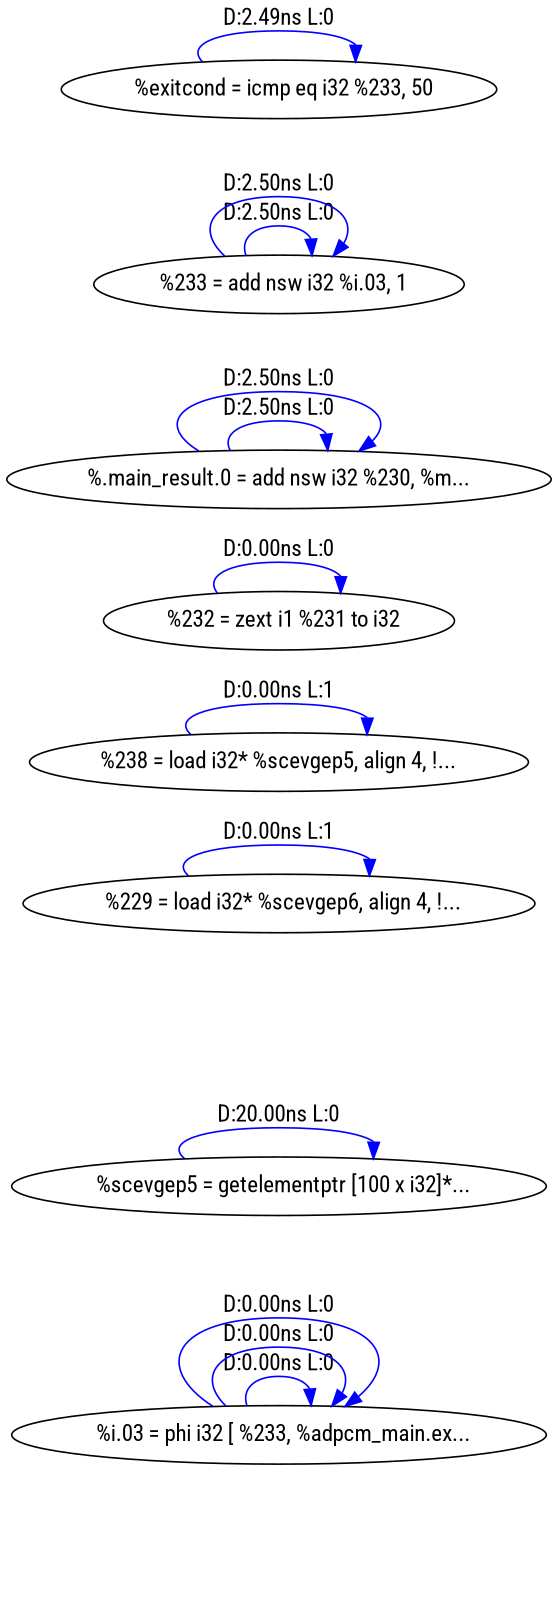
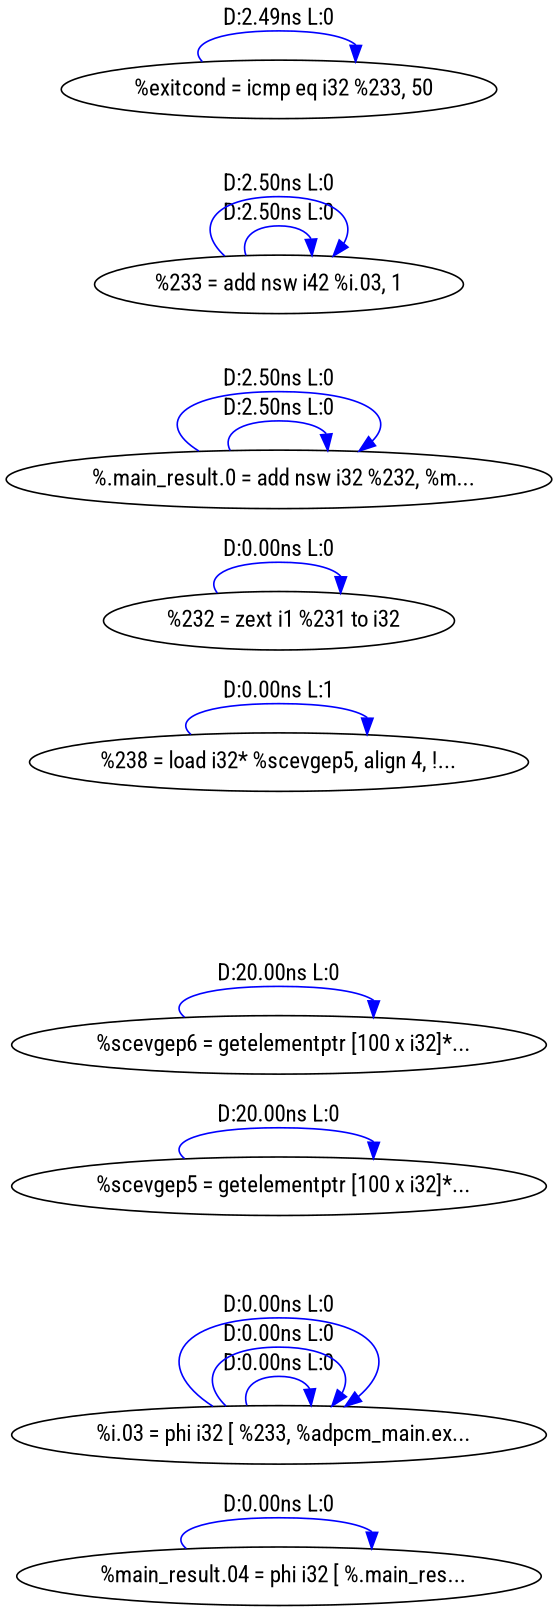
node "%233 = add nsw i32 %i.03, 1": label "%233 = add nsw i32 %i.03, 1" -> "%233 = add nsw i42 %i.03, 1"
node "%.main_result.0 = add nsw i32 %230, %m...": label "%.main_result.0 = add nsw i32 %230, %m..." -> "%.main_result.0 = add nsw i32 %232, %m..."
node "%229 = load i32* %scevgep6, align 4, !...": removed
node "%scevgep6 = getelementptr [100 x i32]*...": added
node "%main_result.04 = phi i32 [ %.main_res...": added
